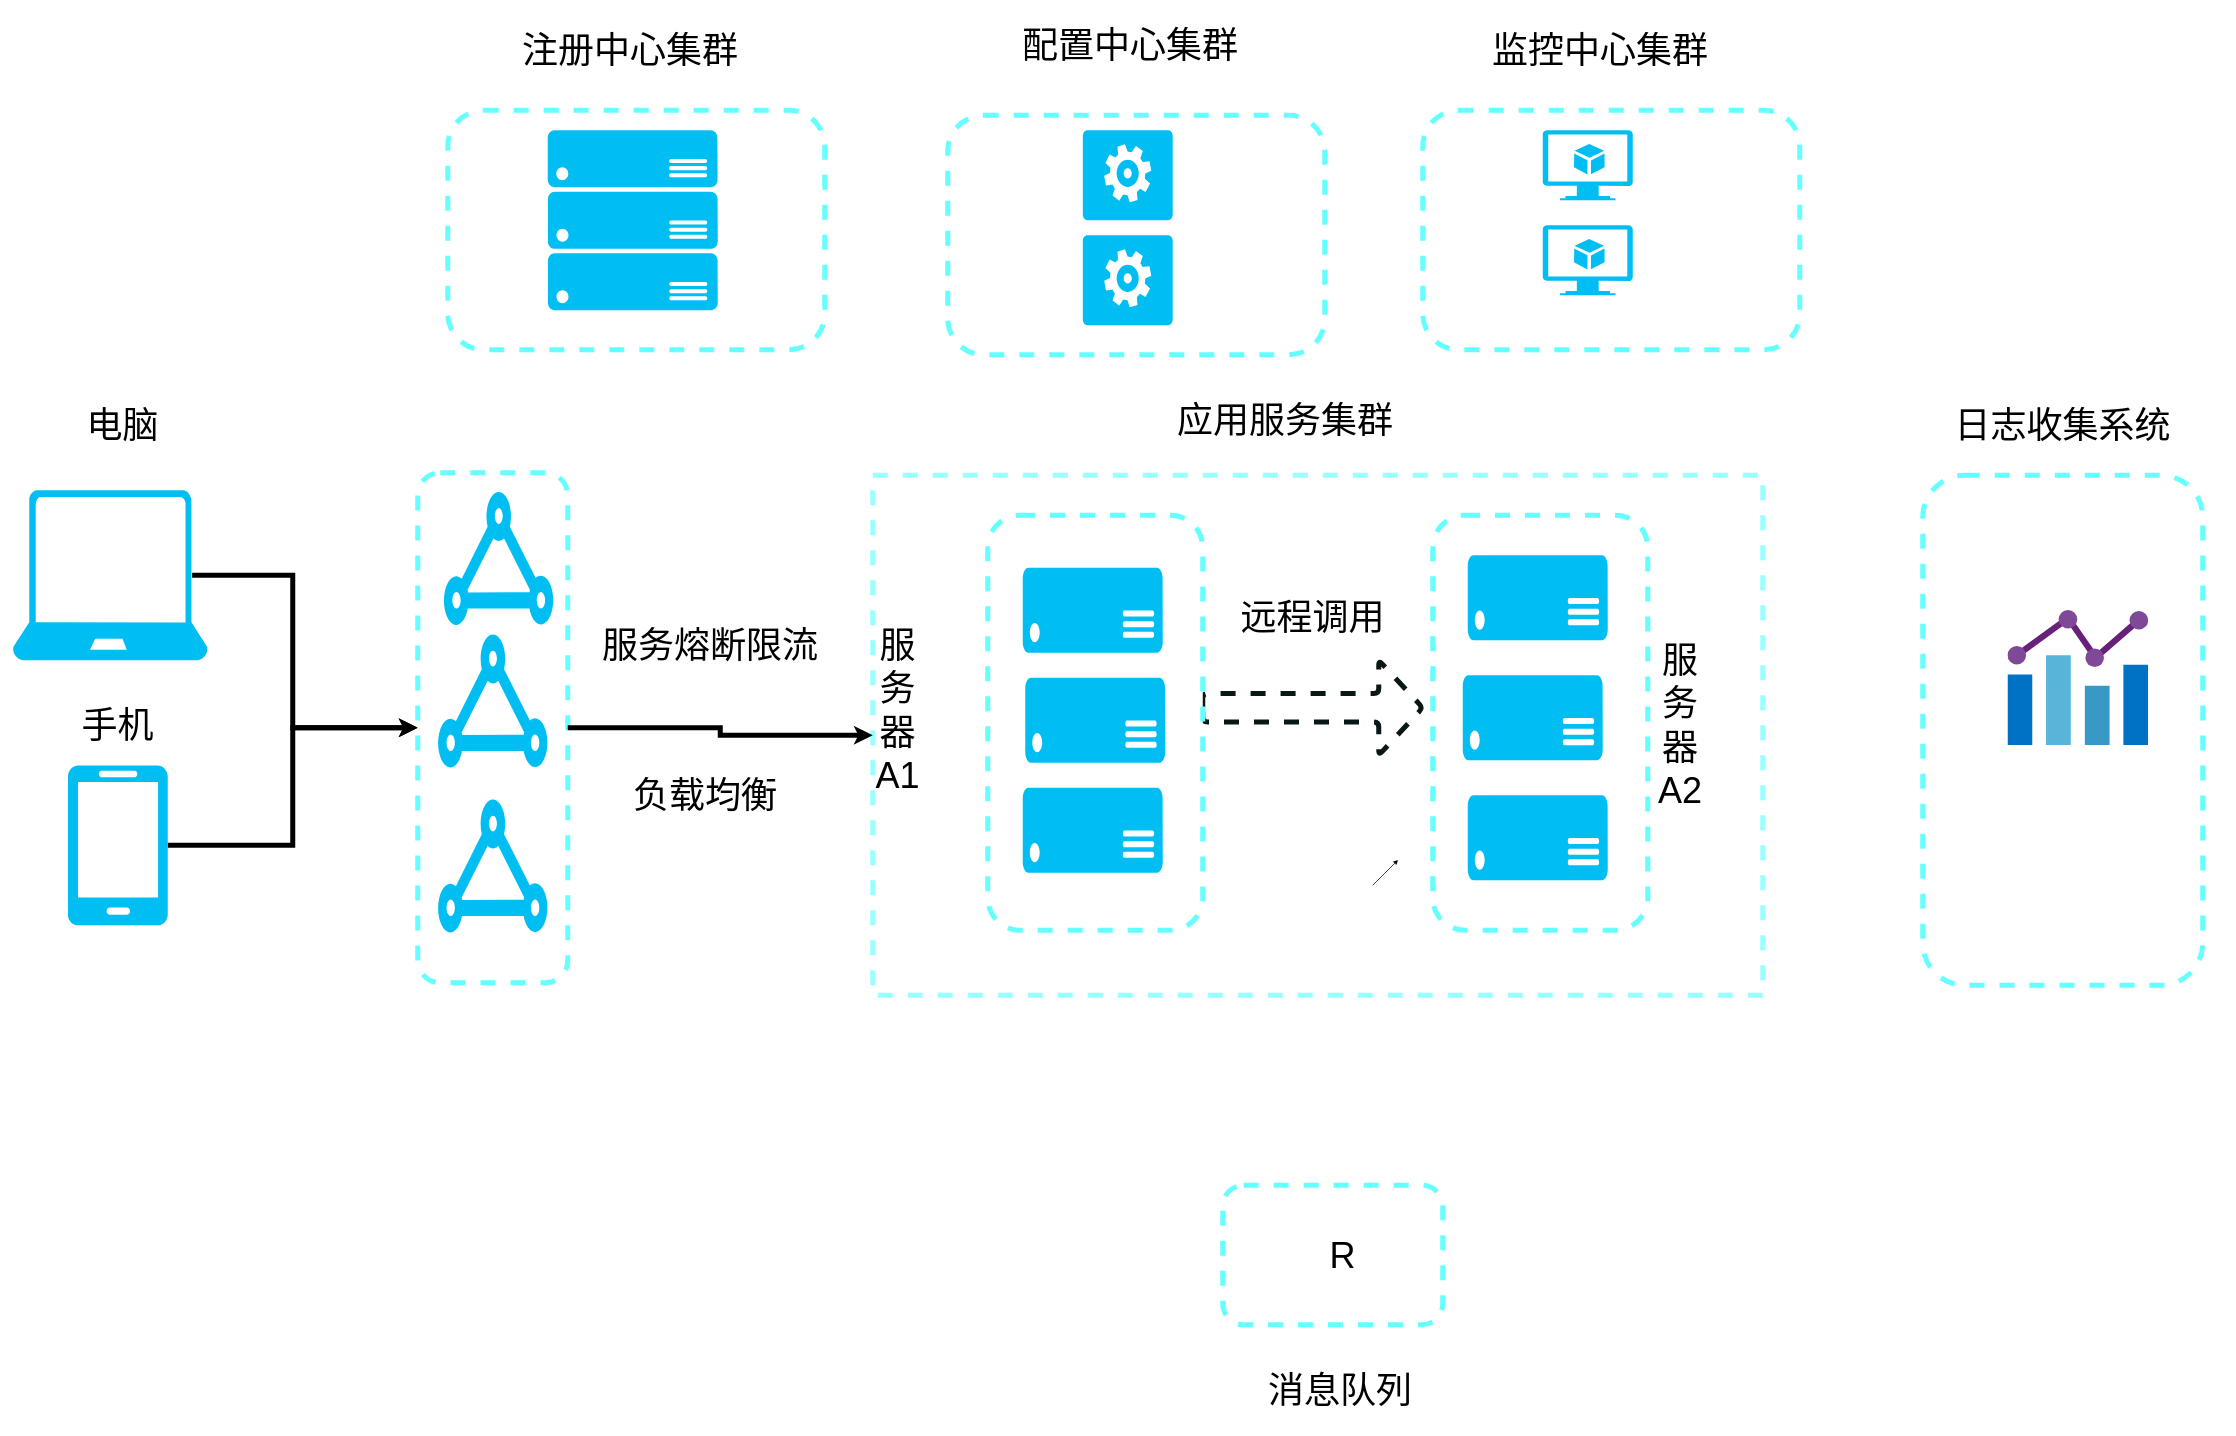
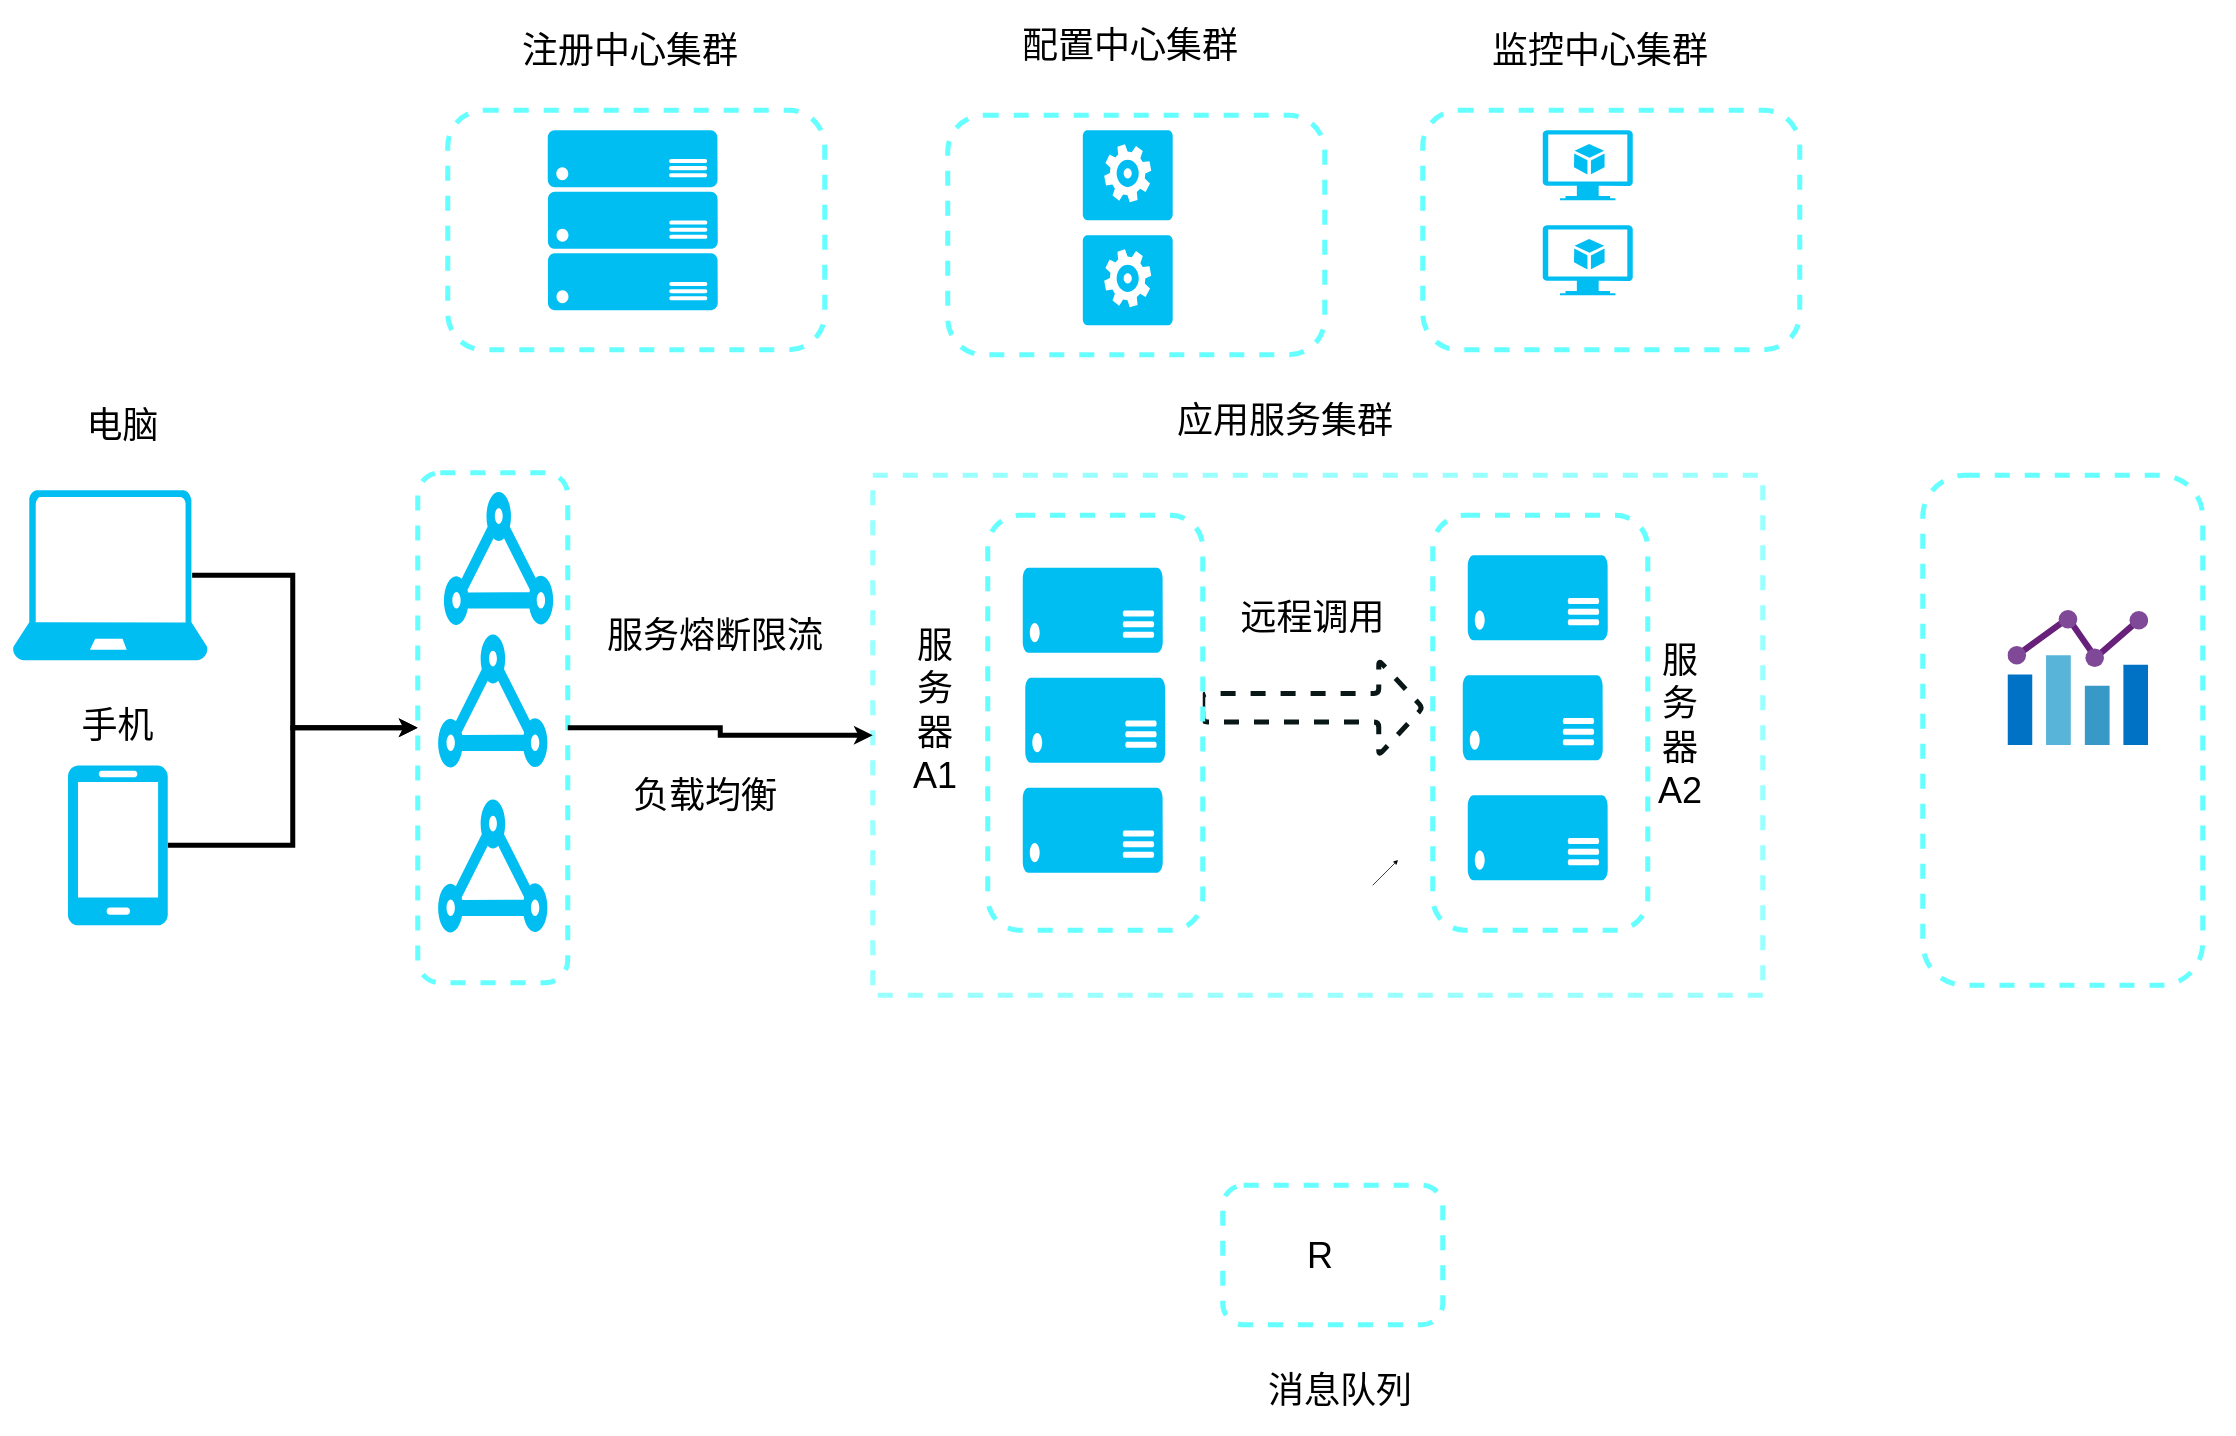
node "日志收集系统": removed
node "服务熔断限流": moved (710, 645) -> (715, 635)
node "服务器A1": moved (898, 710) -> (935, 710)
node "R": moved (1343, 1255) -> (1320, 1255)
